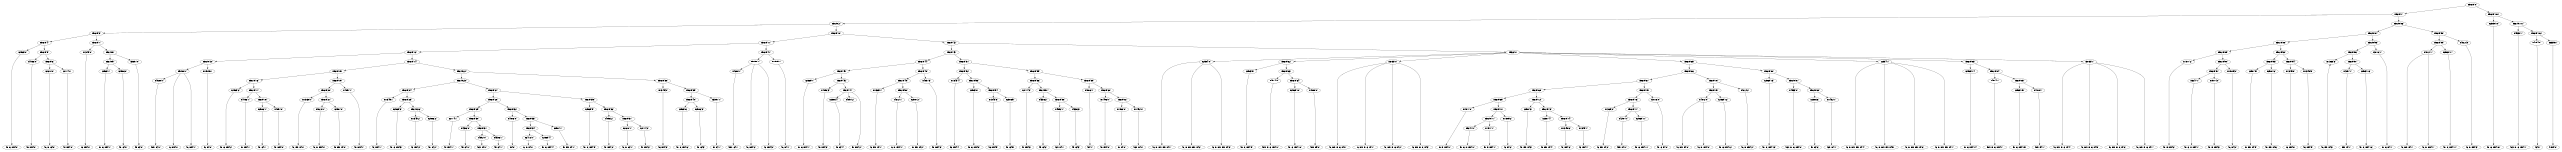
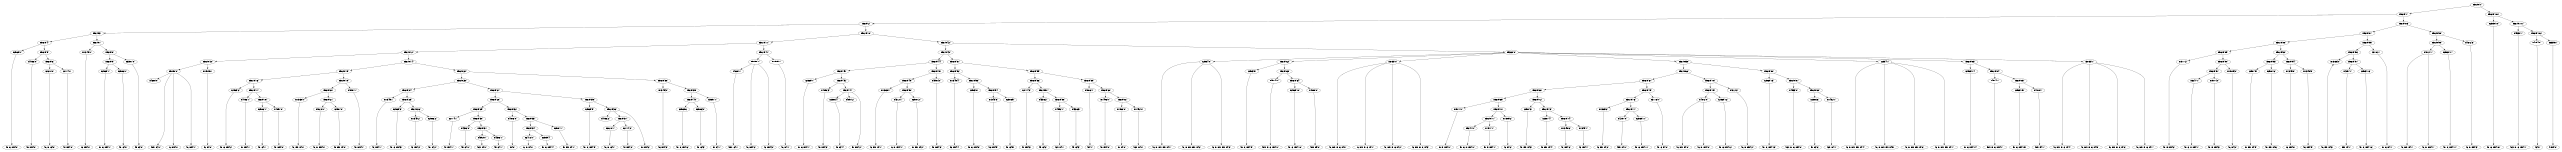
edge "L4688(0)" -> "[Dis  G](0)": now "L5050(0)" -> "[Dis  G](0)"
edge "L4056(2)" -> "[D  Ais](2)": now "L5619(36)" -> "[D  Ais](2)"
